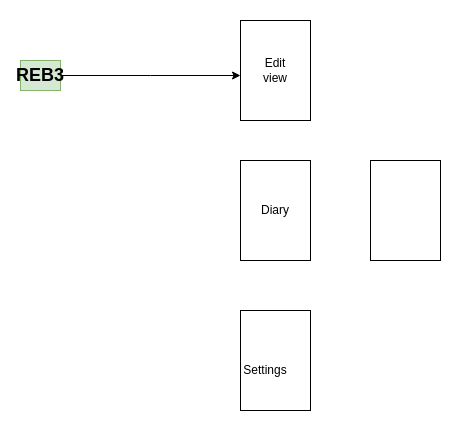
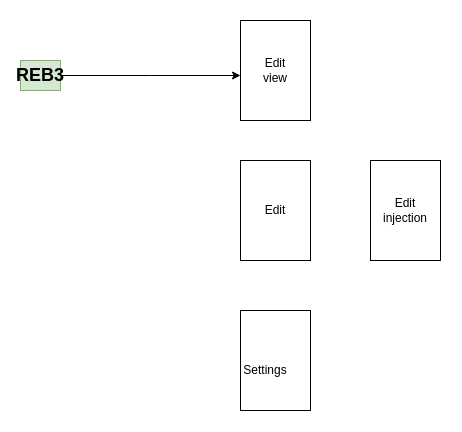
node "Diary": label "Diary" -> "Edit"
node "Edit injection": added
